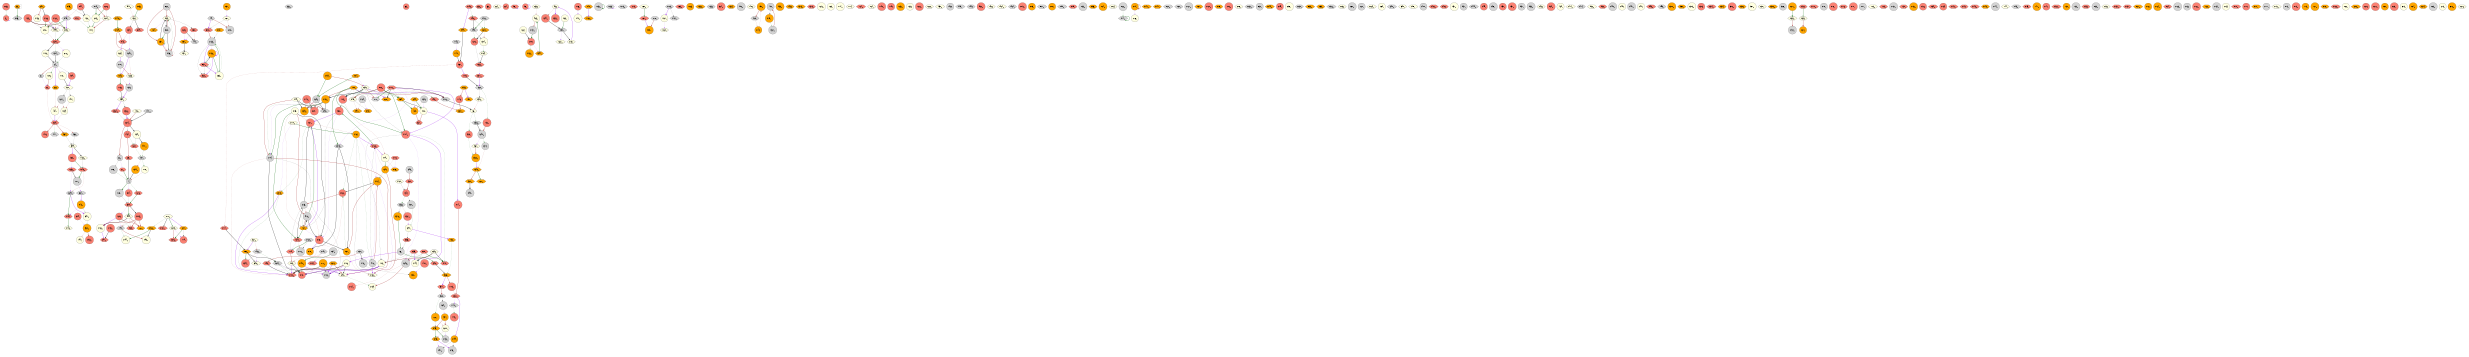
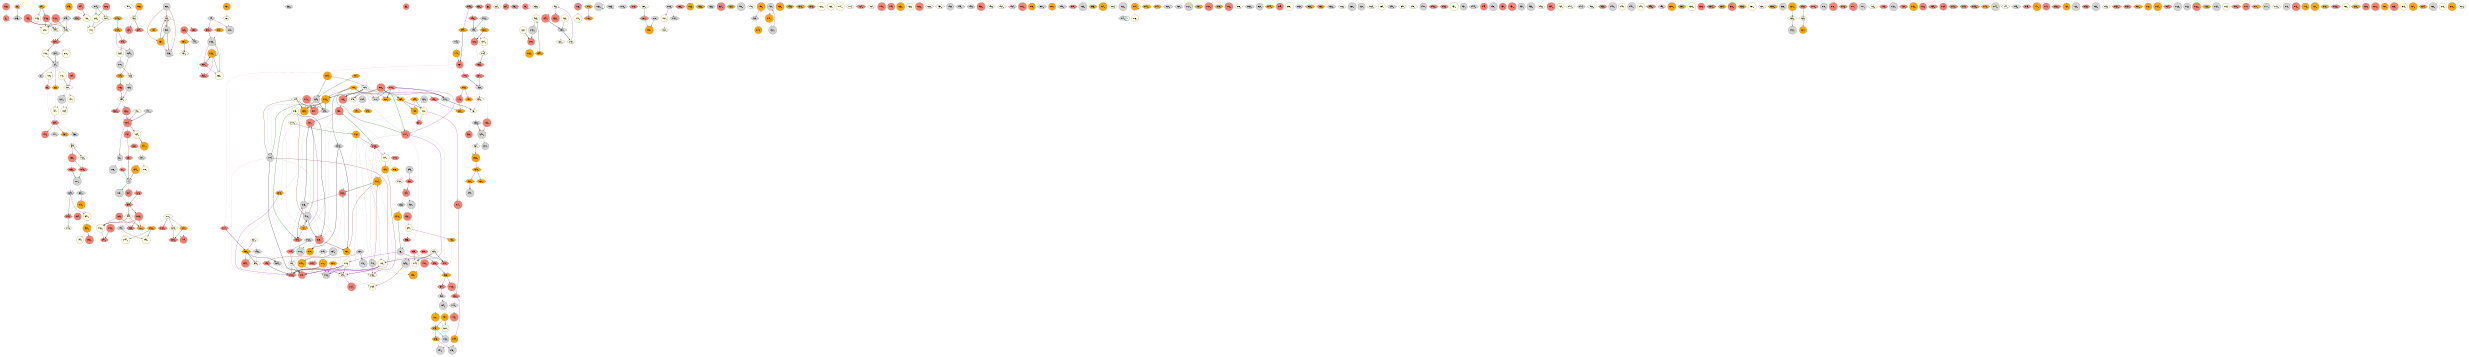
edge "2690+" -> "1245-": color purple -> darkgreen
edge "2692+" -> "2724+": added
